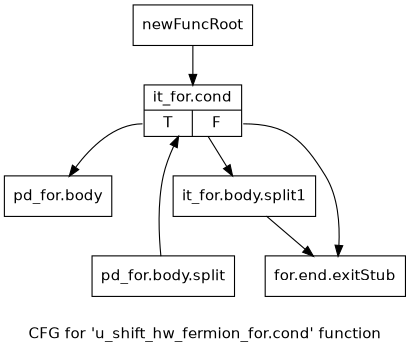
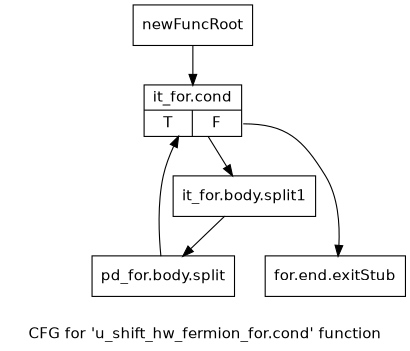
node "pd_for.body": removed
edge "it_for.body.split1" -> "for.end.exitStub": now "it_for.body.split1" -> "pd_for.body.split"
